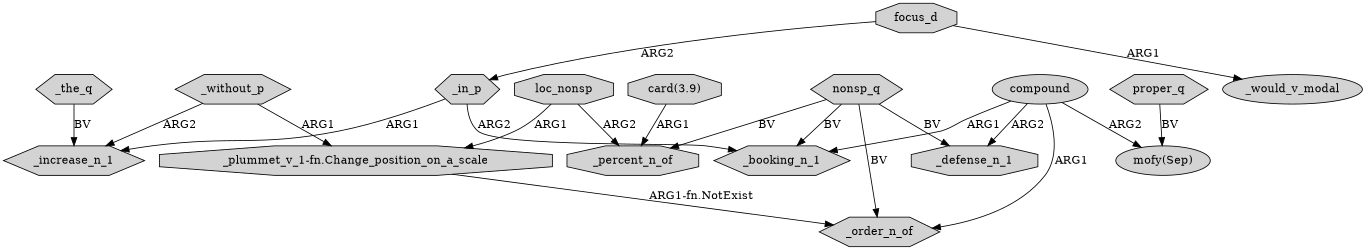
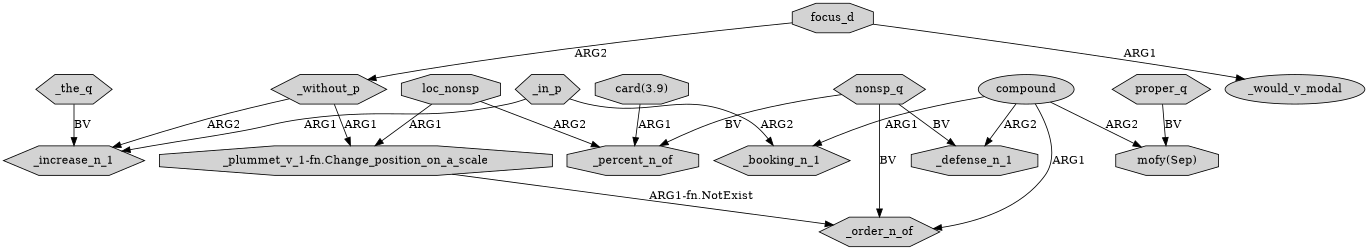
edge "focus_d" -> "_in_p": now "focus_d" -> "_without_p"
edge "nonsp_q" -> "_booking_n_1": removed, label "BV"
node "mofy(Sep)": shape ellipse -> octagon
